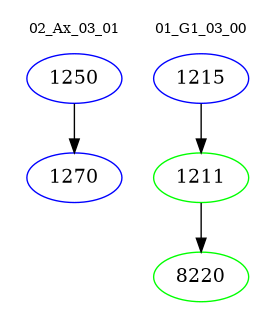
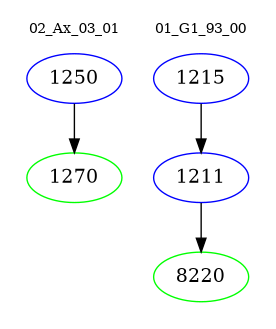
cluster "01_G1_03_00": label "01_G1_03_00" -> "01_G1_93_00"
node "1270": color blue -> green
node "1211": color green -> blue
